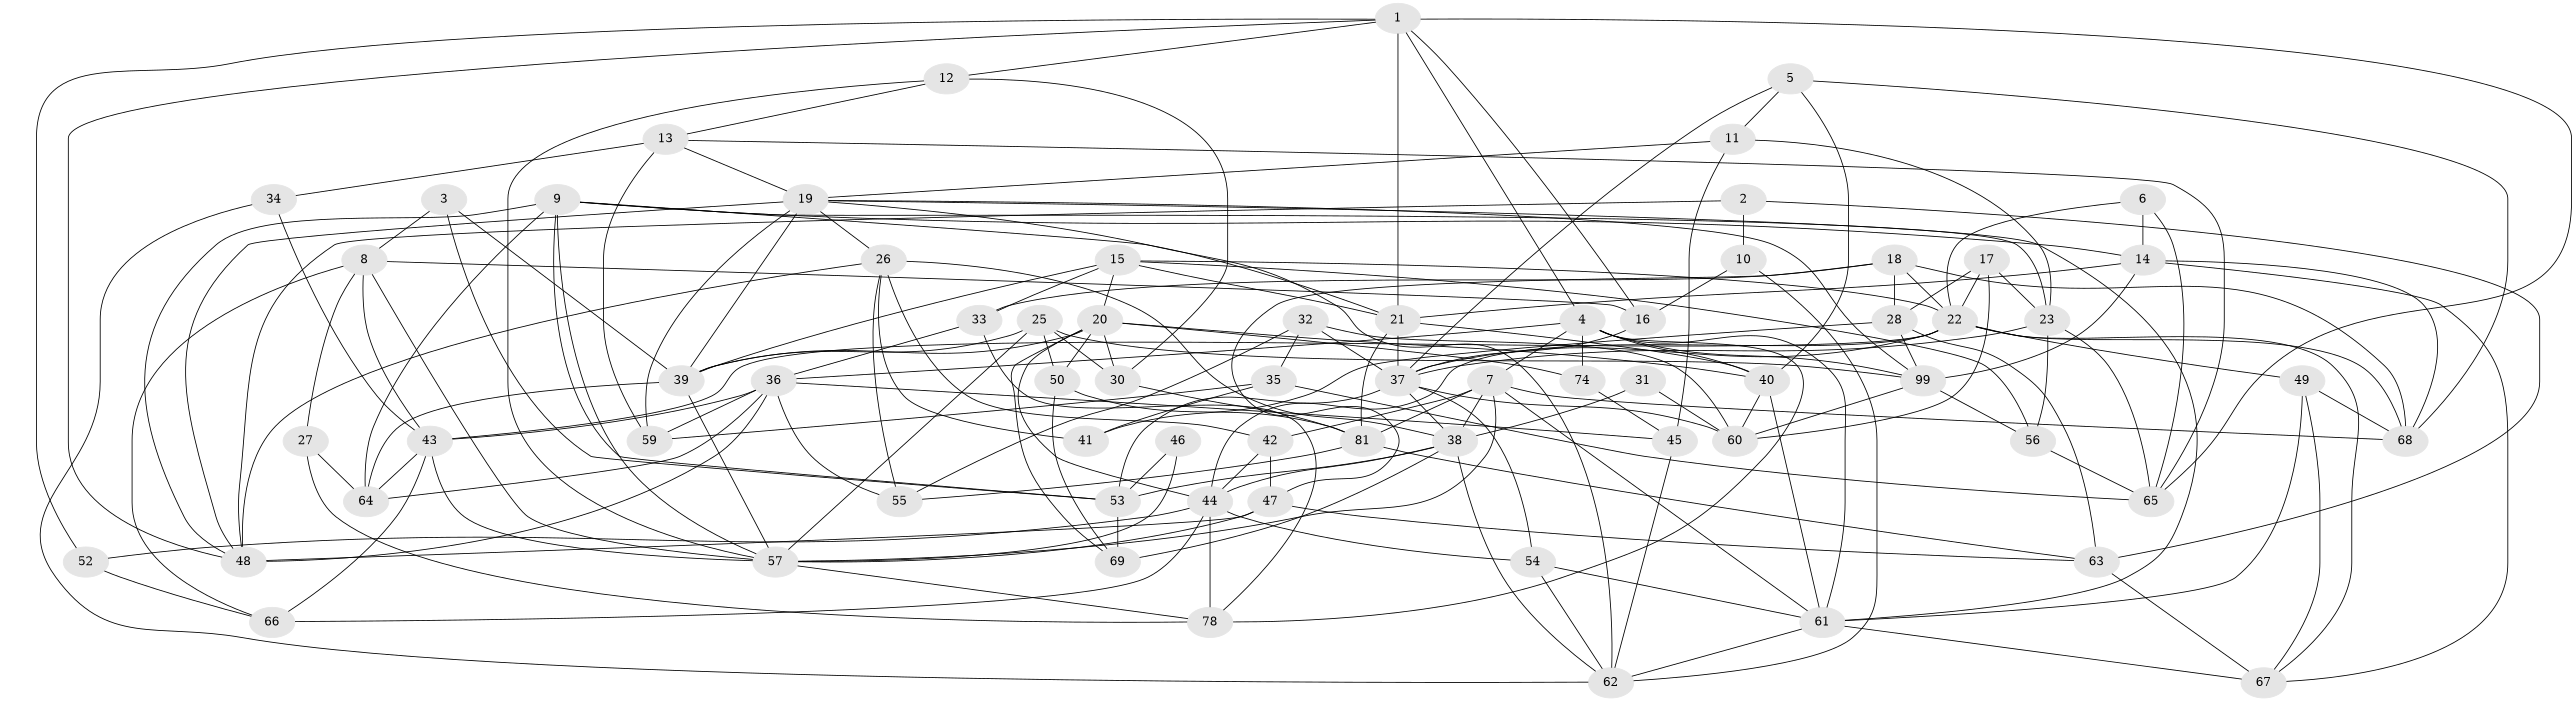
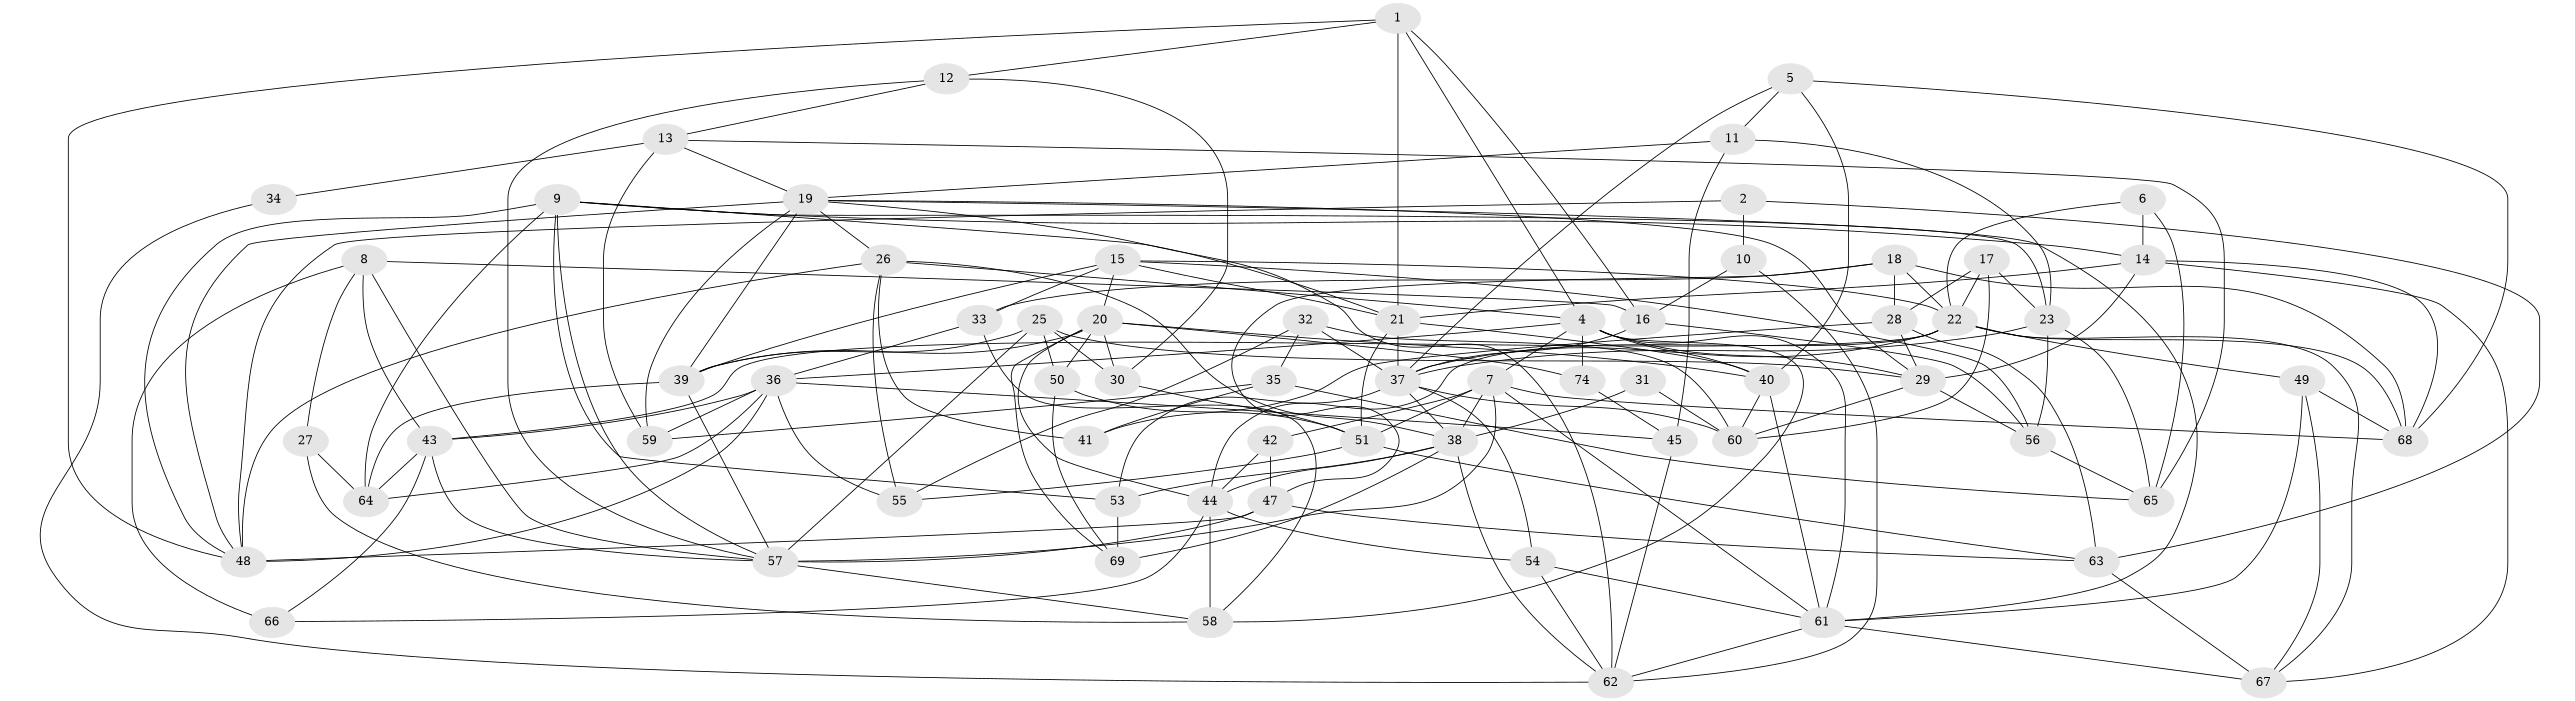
edge "1" -- "65": removed
node "3": removed
edge "34" -- "43": removed
edge "16" -- "56": added
node "99": label "99" -> "29"
edge "26" -- "42": now "26" -- "4"
node "46": removed
node "81": label "81" -> "51"
node "52": removed
node "78": label "78" -> "58"
